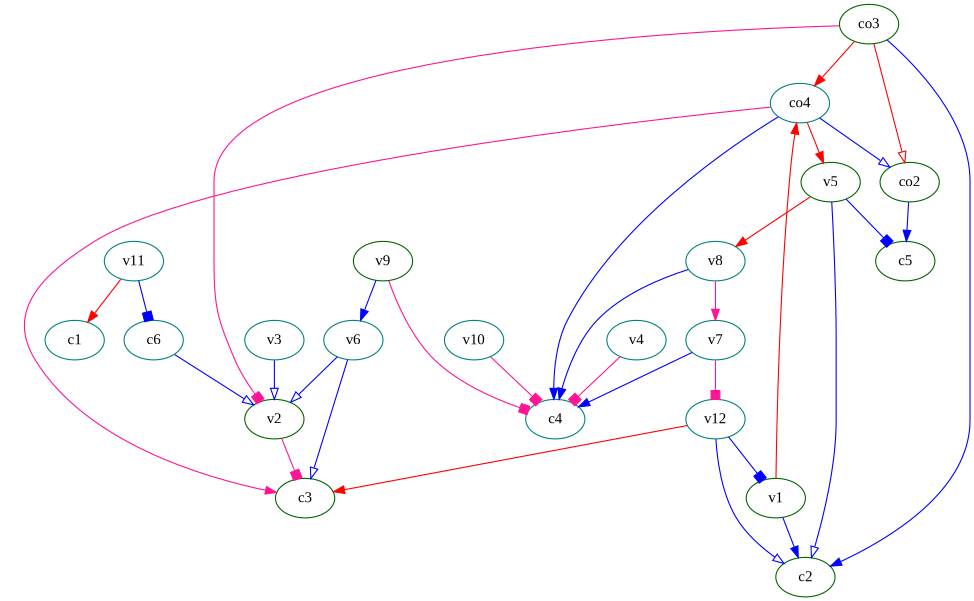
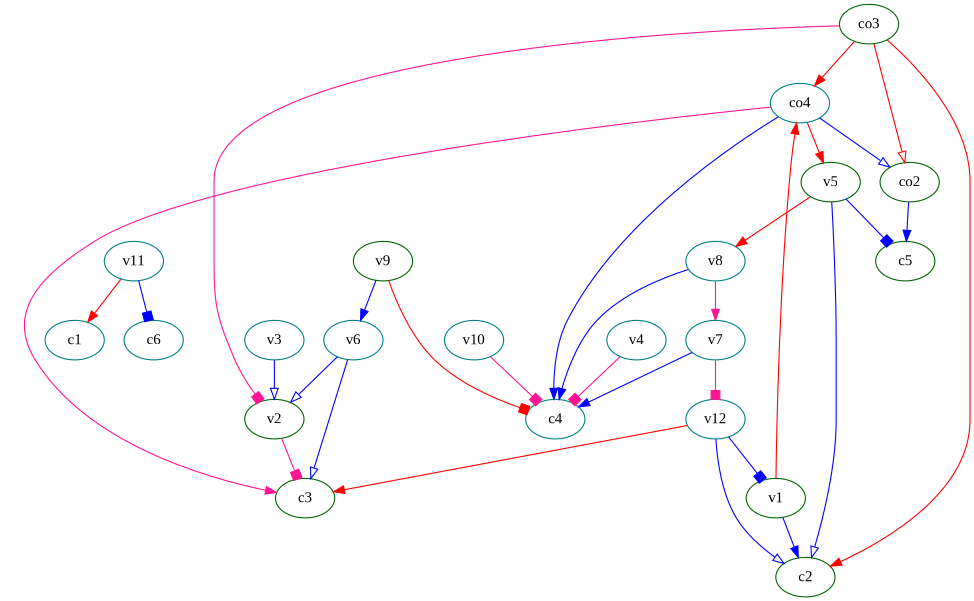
edge "co3" -> "c2": color blue -> red
edge "v9" -> "c4": color deeppink -> red
edge "c6" -> "v2": removed
